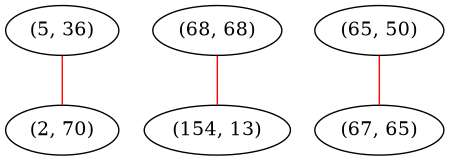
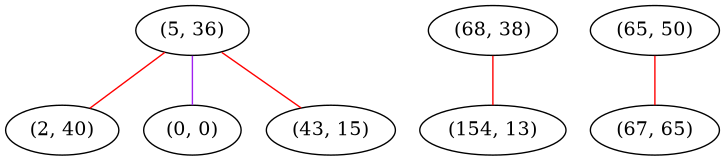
node "(68, 68)": label "(68, 68)" -> "(68, 38)"
node "(2, 70)": label "(2, 70)" -> "(2, 40)"
node "(0, 0)": added
node "(43, 15)": added
